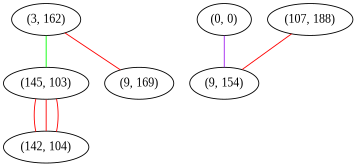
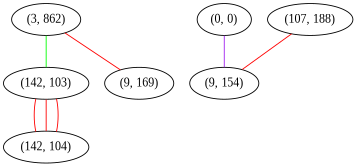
node "(3, 162)": label "(3, 162)" -> "(3, 862)"
node "(145, 103)": label "(145, 103)" -> "(142, 103)"
